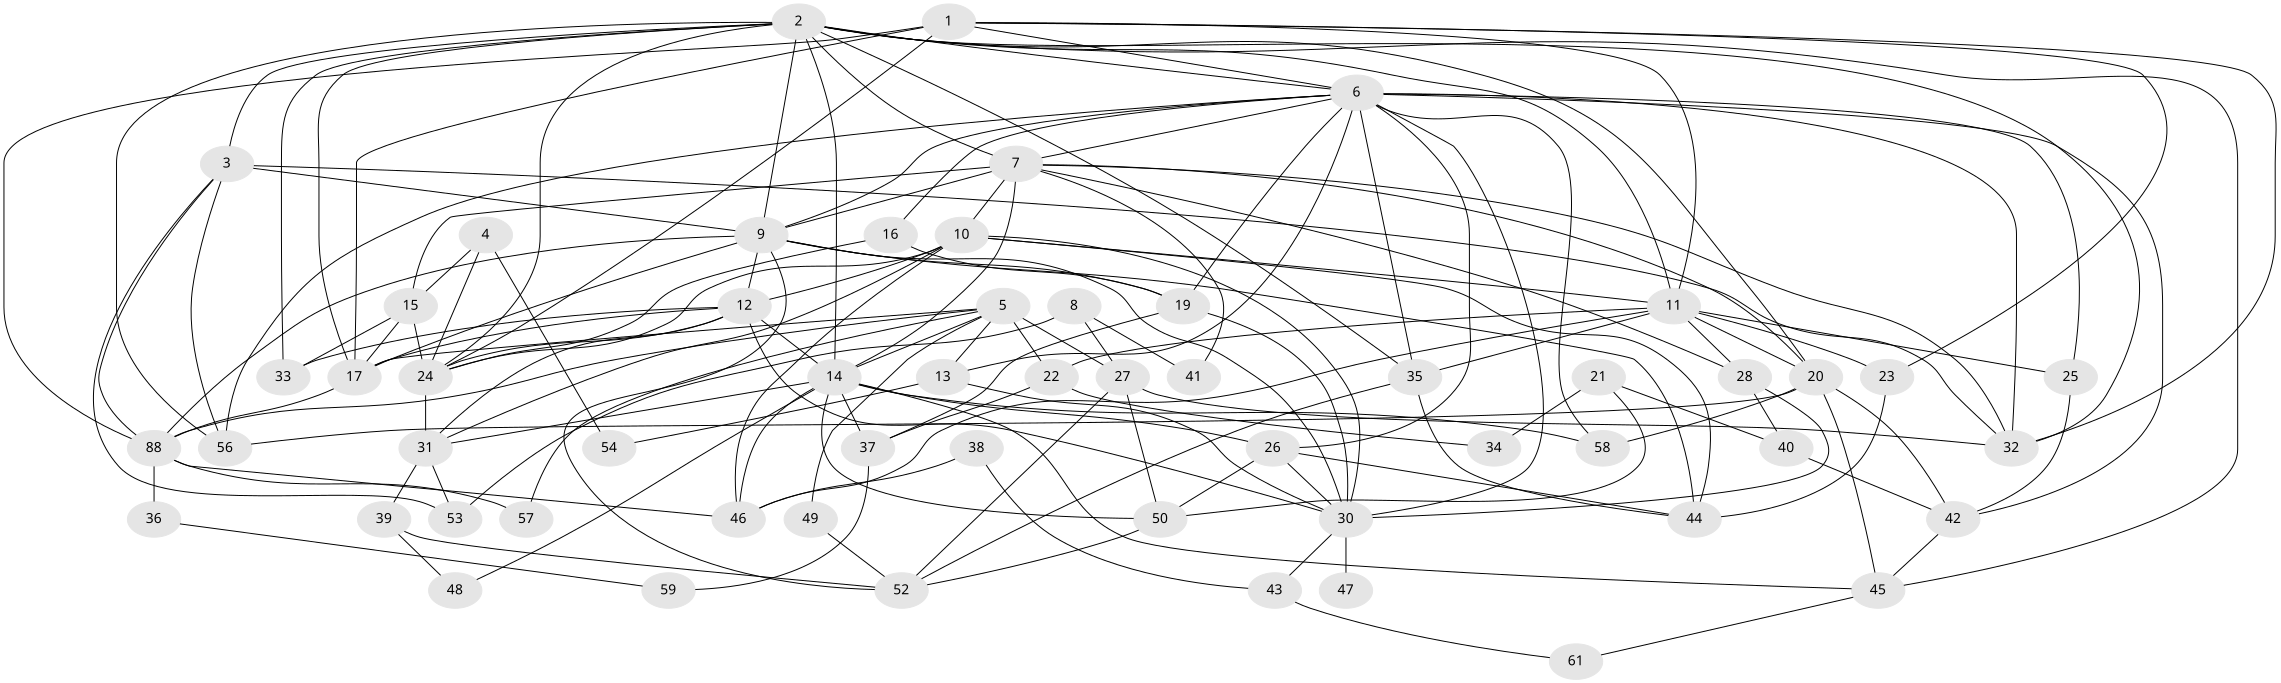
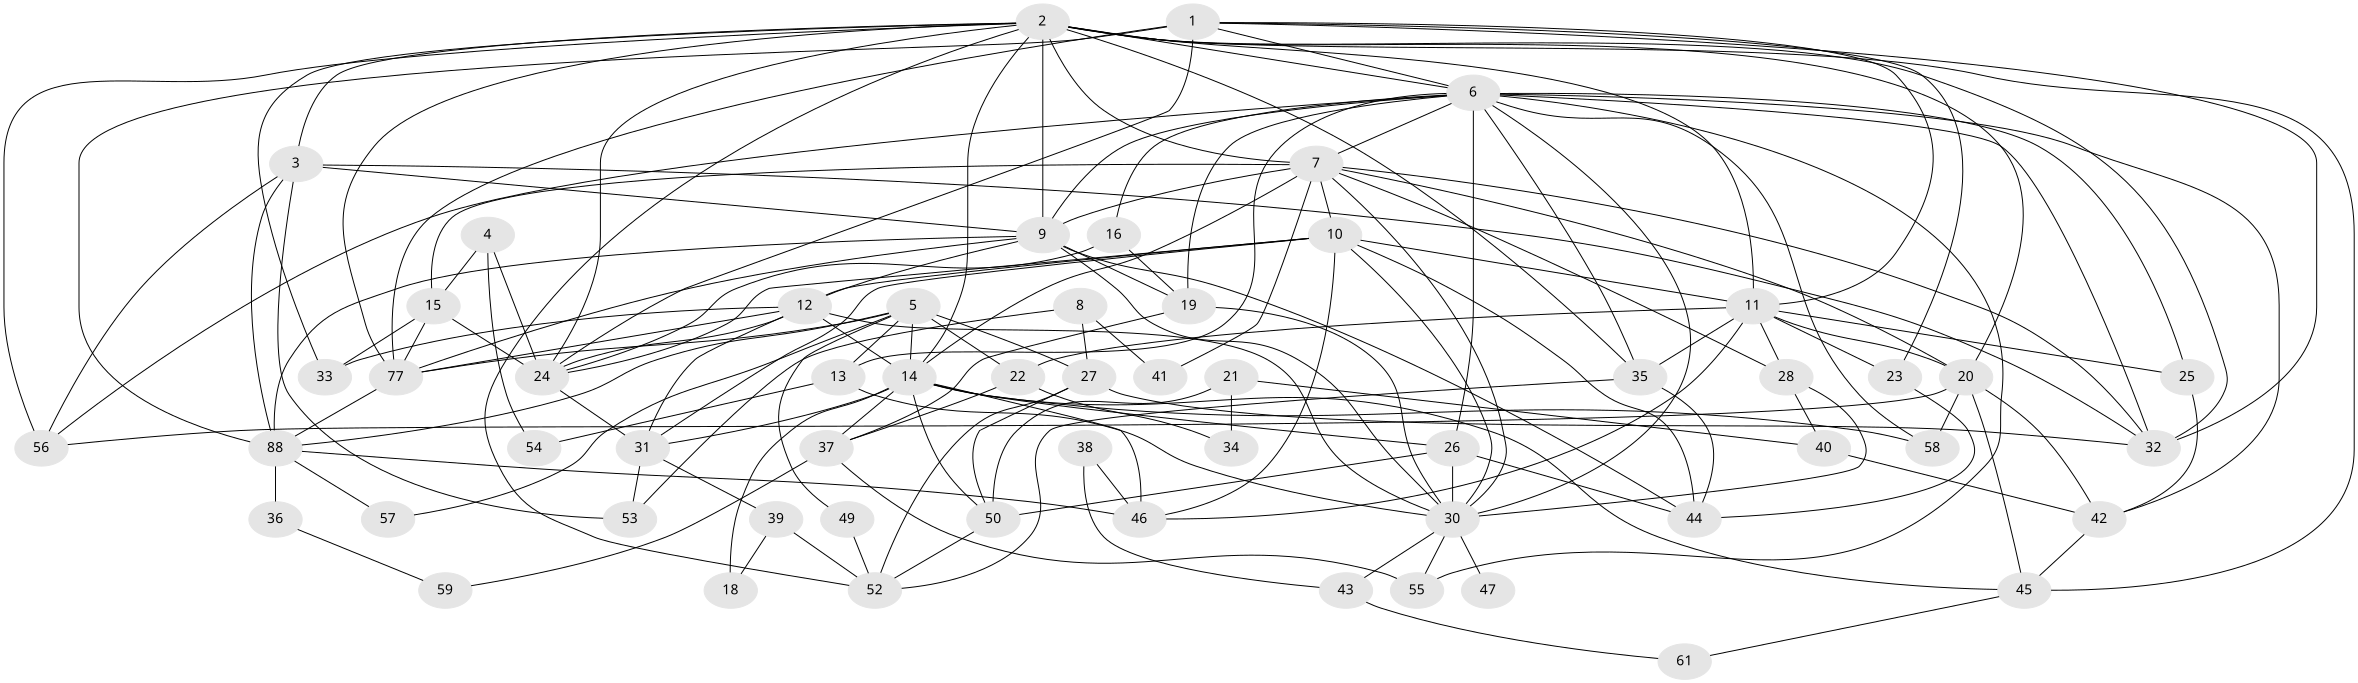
edge "7" -- "30": added
node "17": label "17" -> "77"
edge "9" -- "52": now "2" -- "52"
node "48": label "48" -> "18"
node "55": added
